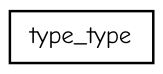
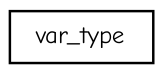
node "type_type": label "type_type" -> "var_type"
